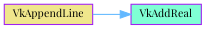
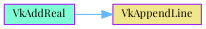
edge "VkAppendLine" -> "VkAddReal": reversed
